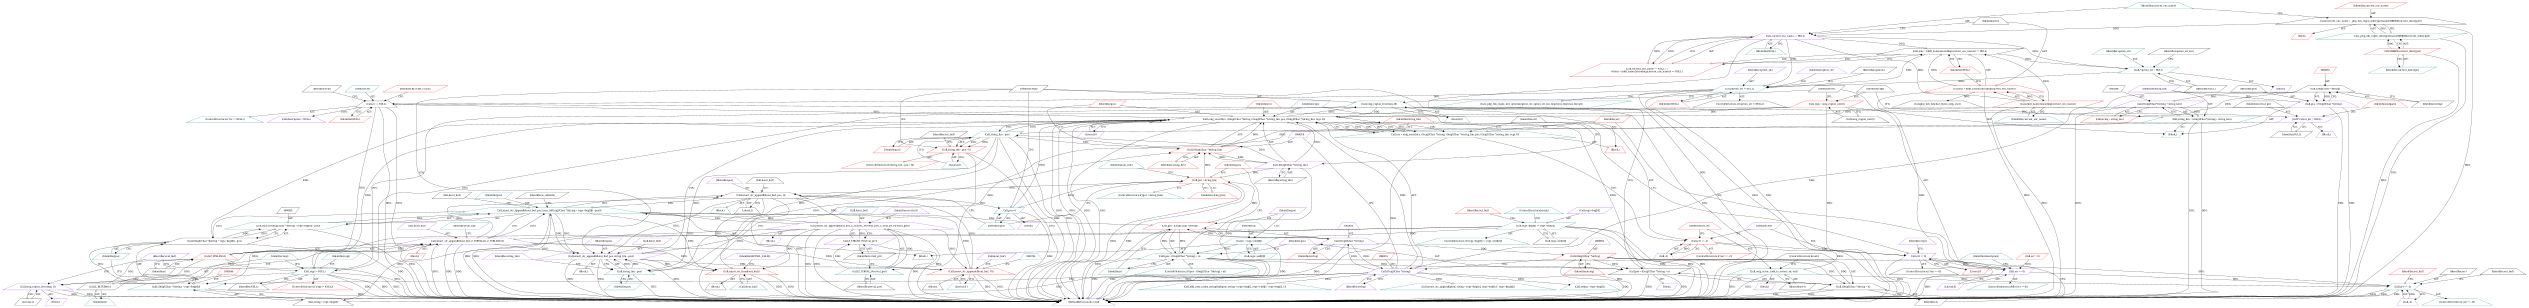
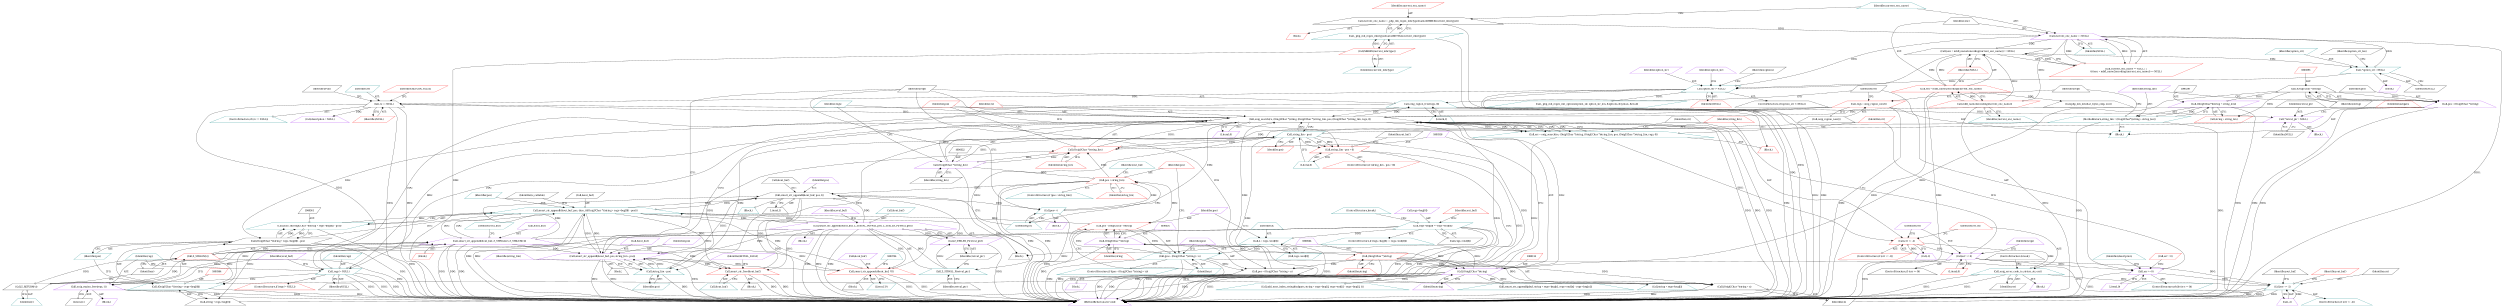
node "(Call,_php_mb_regex_mbctype2name(MBREX(current_mbctype)))": label "(Call,_php_mb_regex_mbctype2name(MBREX(current_mbctype)))" -> "(Call,_php_mb_regex_mbctype2name(RETVAL(current_mbctype)))"
node "(Call,string_lim = (OnigUChar*)(string + string_len))": label "(Call,string_lim = (OnigUChar*)(string + string_len))" -> "(MethodReturn,string_lim = (OnigUChar*)(string + string_len))"
node "1000322": added
